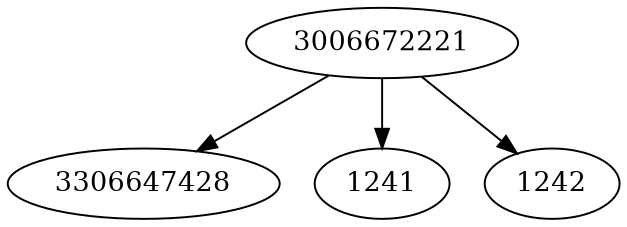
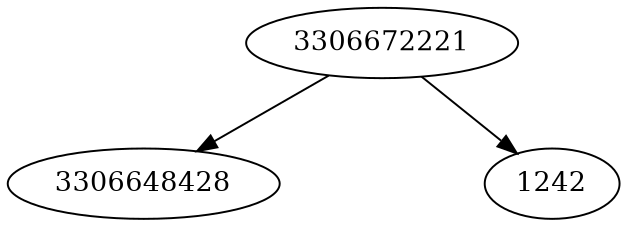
node "3006672221": label "3006672221" -> "3306672221"
node "3306647428": label "3306647428" -> "3306648428"
node "1241": removed
